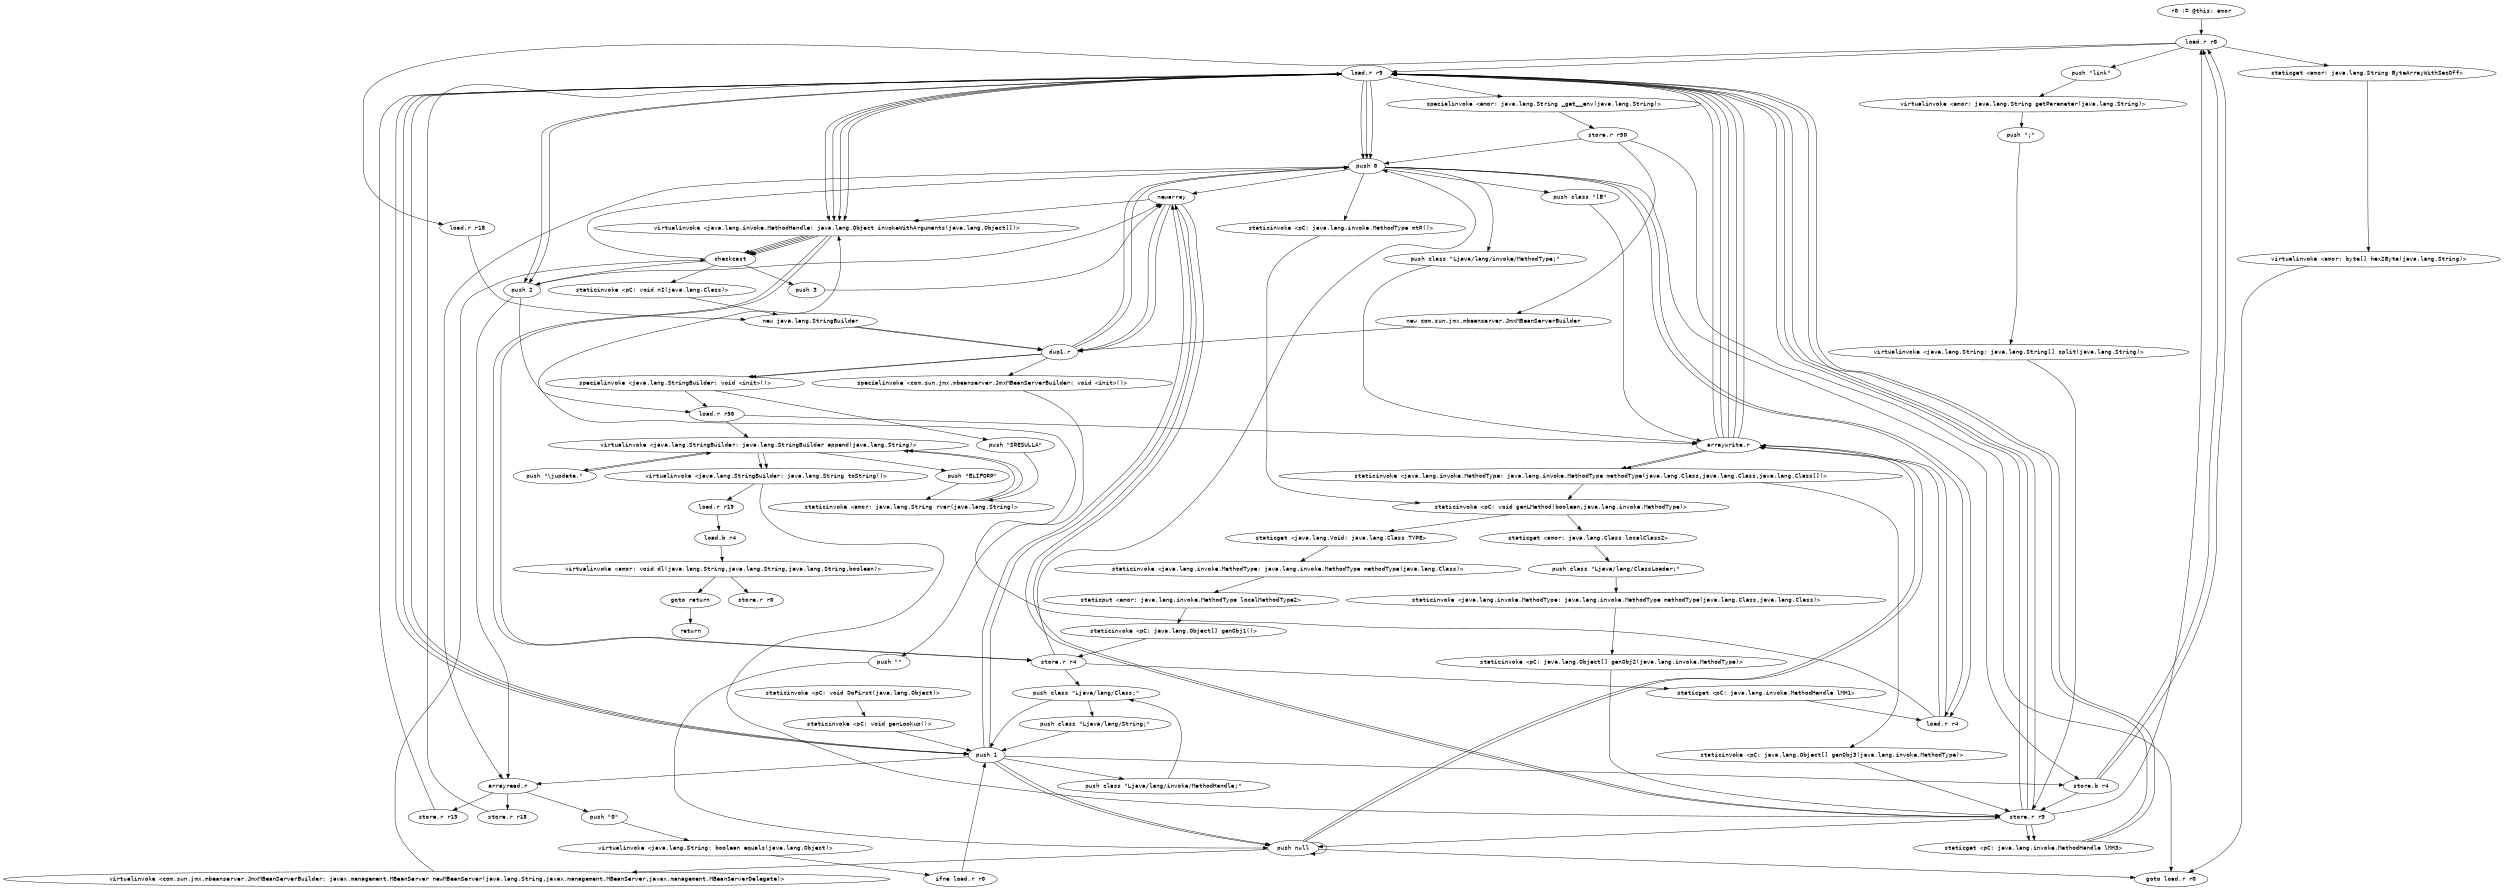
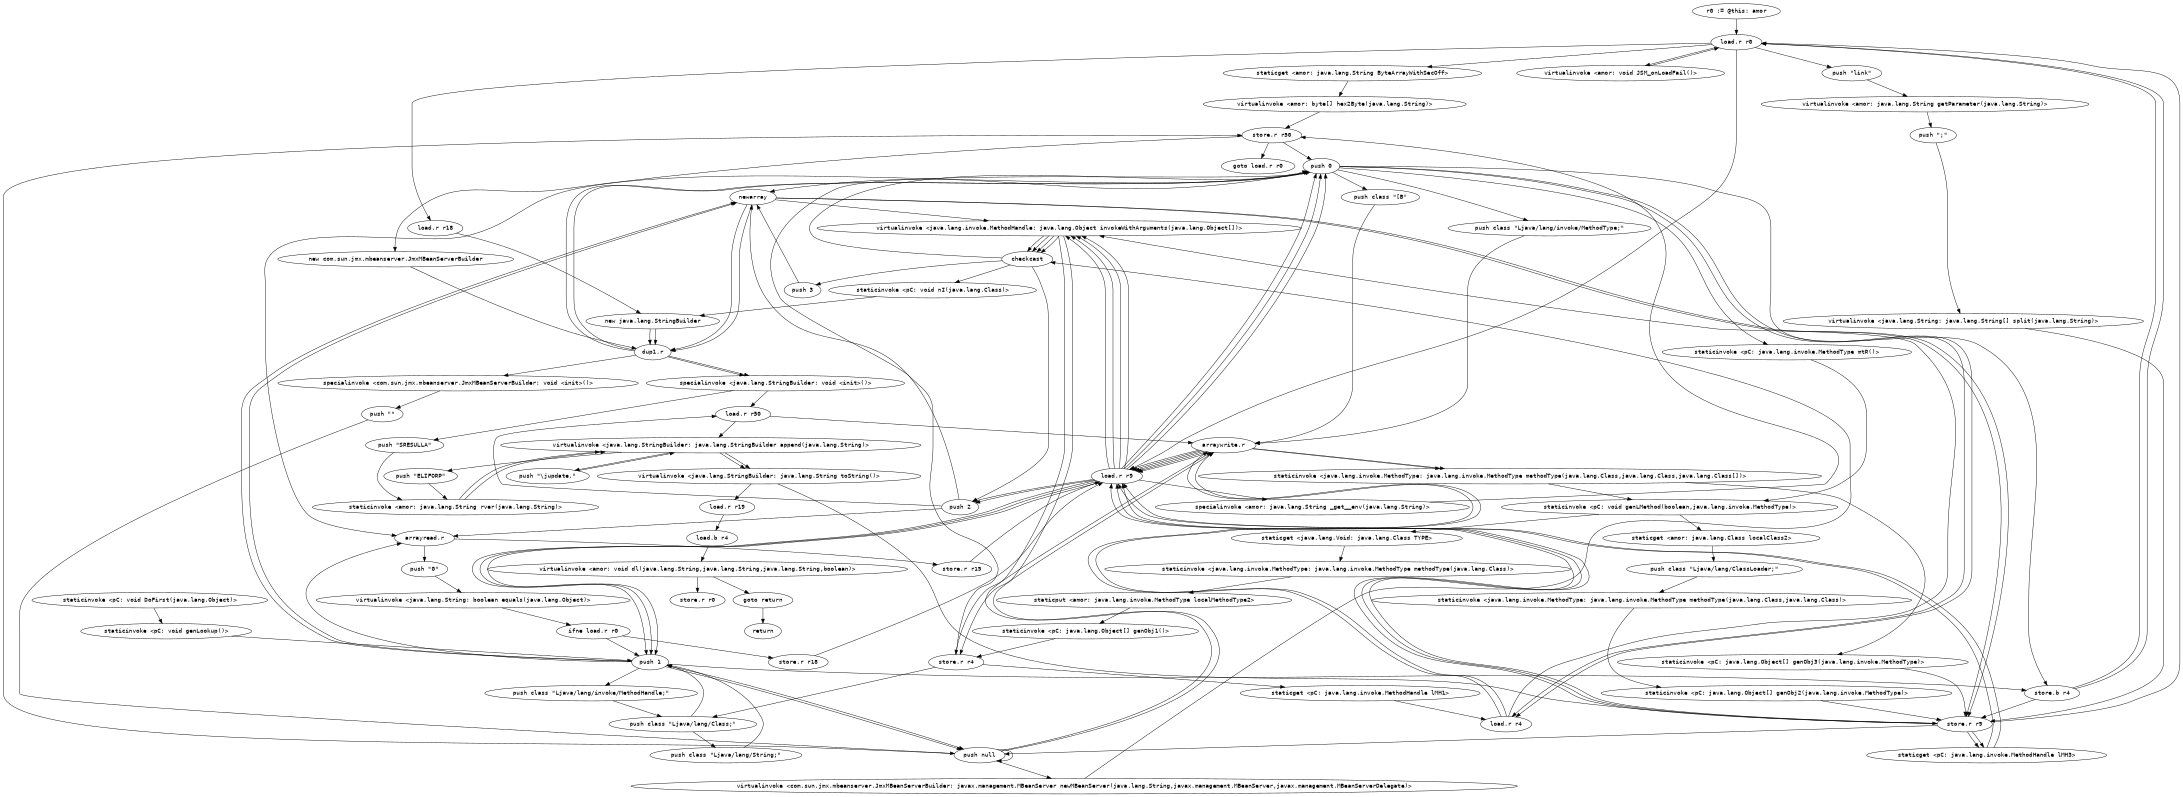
node "virtualinvoke <amor: void JSM_onLoadFail()>": added
edge "virtualinvoke <amor: byte[] hex2Byte(java.lang.String)>" -> "goto load.r r0": now "virtualinvoke <amor: byte[] hex2Byte(java.lang.String)>" -> "store.r r50"
edge "arrayread.r" -> "store.r r18": now "ifne load.r r0" -> "store.r r18"
edge "push null" -> "goto load.r r0": now "push null" -> "store.r r50"
